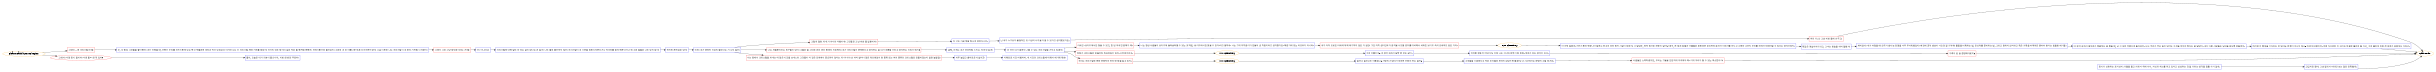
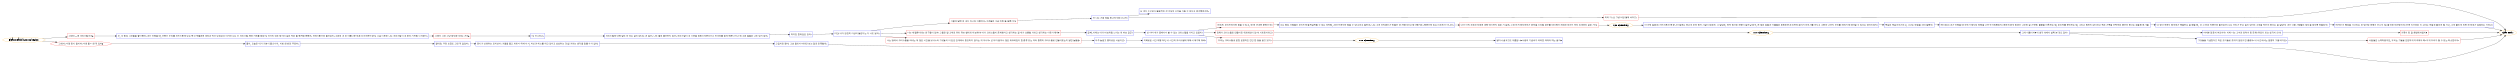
edge "난 네가 누구보다 물질적인 것 이상의 시각을 가질 수 있다고 생각했었거든." -> "저리 가. 난 그냥 비싼 돌에 놔두고.": now "아 너는 가끔 정말 화나게 만든다니까." -> "저리 가. 난 그냥 비싼 돌에 놔두고."
node "절대로. 우린 조금도 그런 적 없었어.": added
edge "얼마나 슬프고도 아름답니? 사랑의 기념비가 되려면 어때야 하는 걸까?" -> "그것들을 기념한다고 작은 조각들로 쪼개지 않았으면 좋겠어. 내 시간에서는 분명히 그럴 테거든.": now "그게 이름이야? 네 생각 속에서 살짝 본 것도 같아!" -> "그것들을 기념한다고 작은 조각들로 쪼개지 않았으면 좋겠어. 내 시간에서는 분명히 그럴 테거든."
